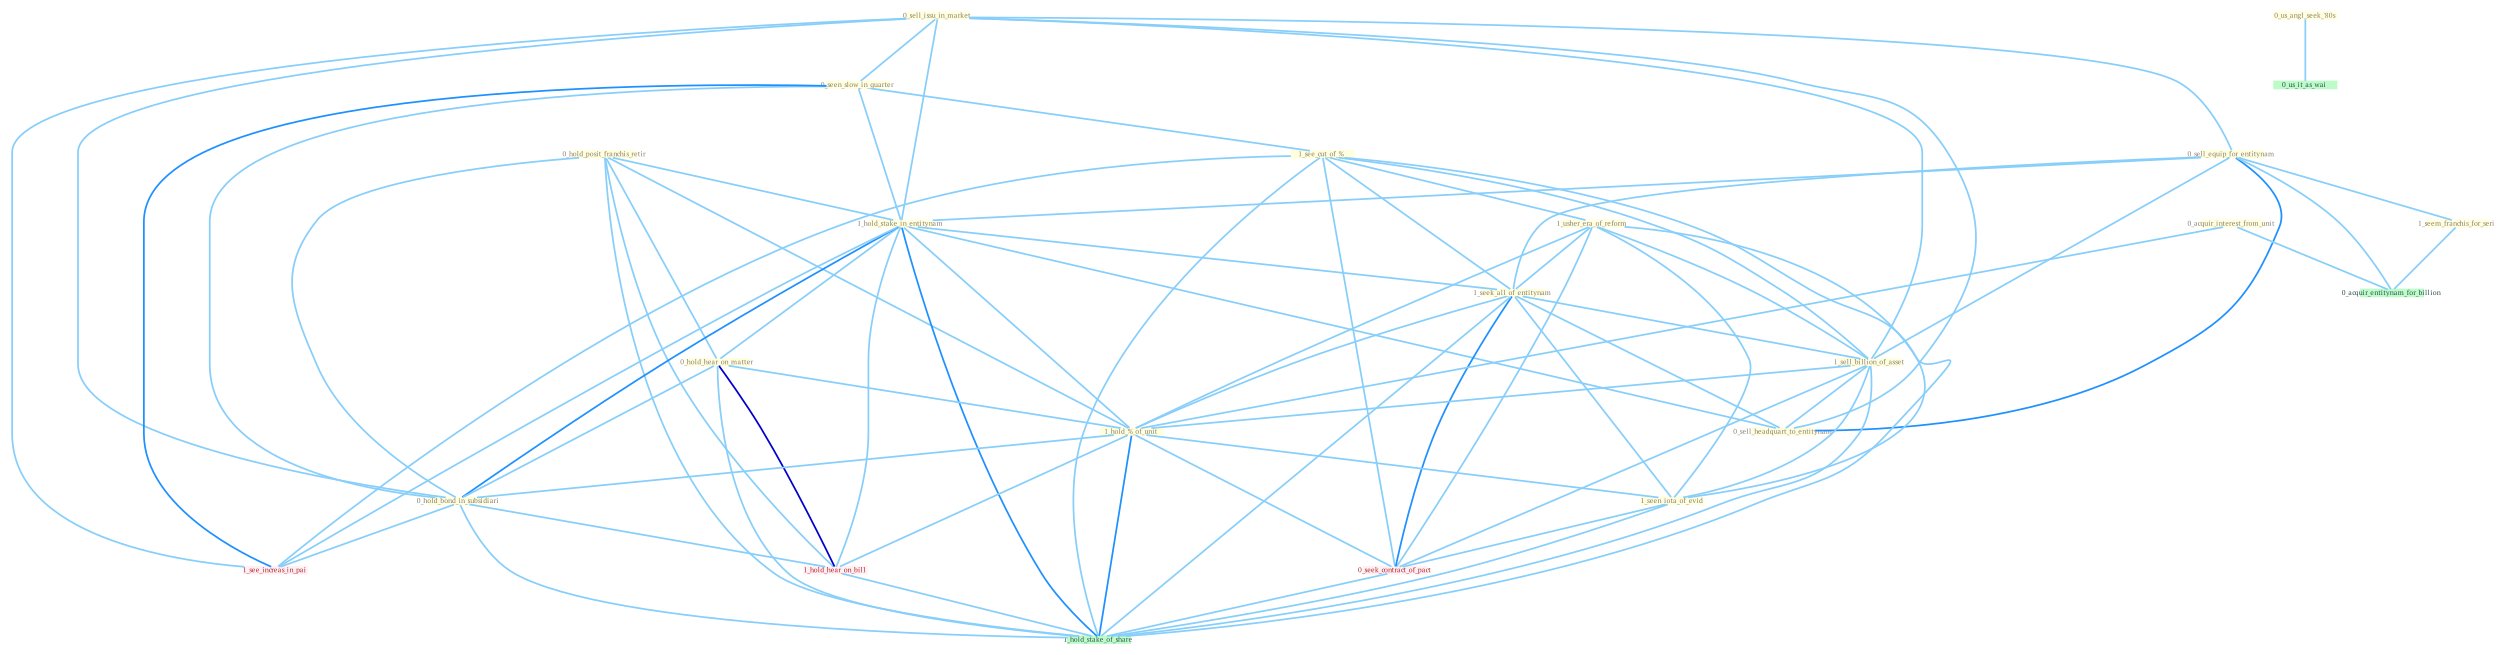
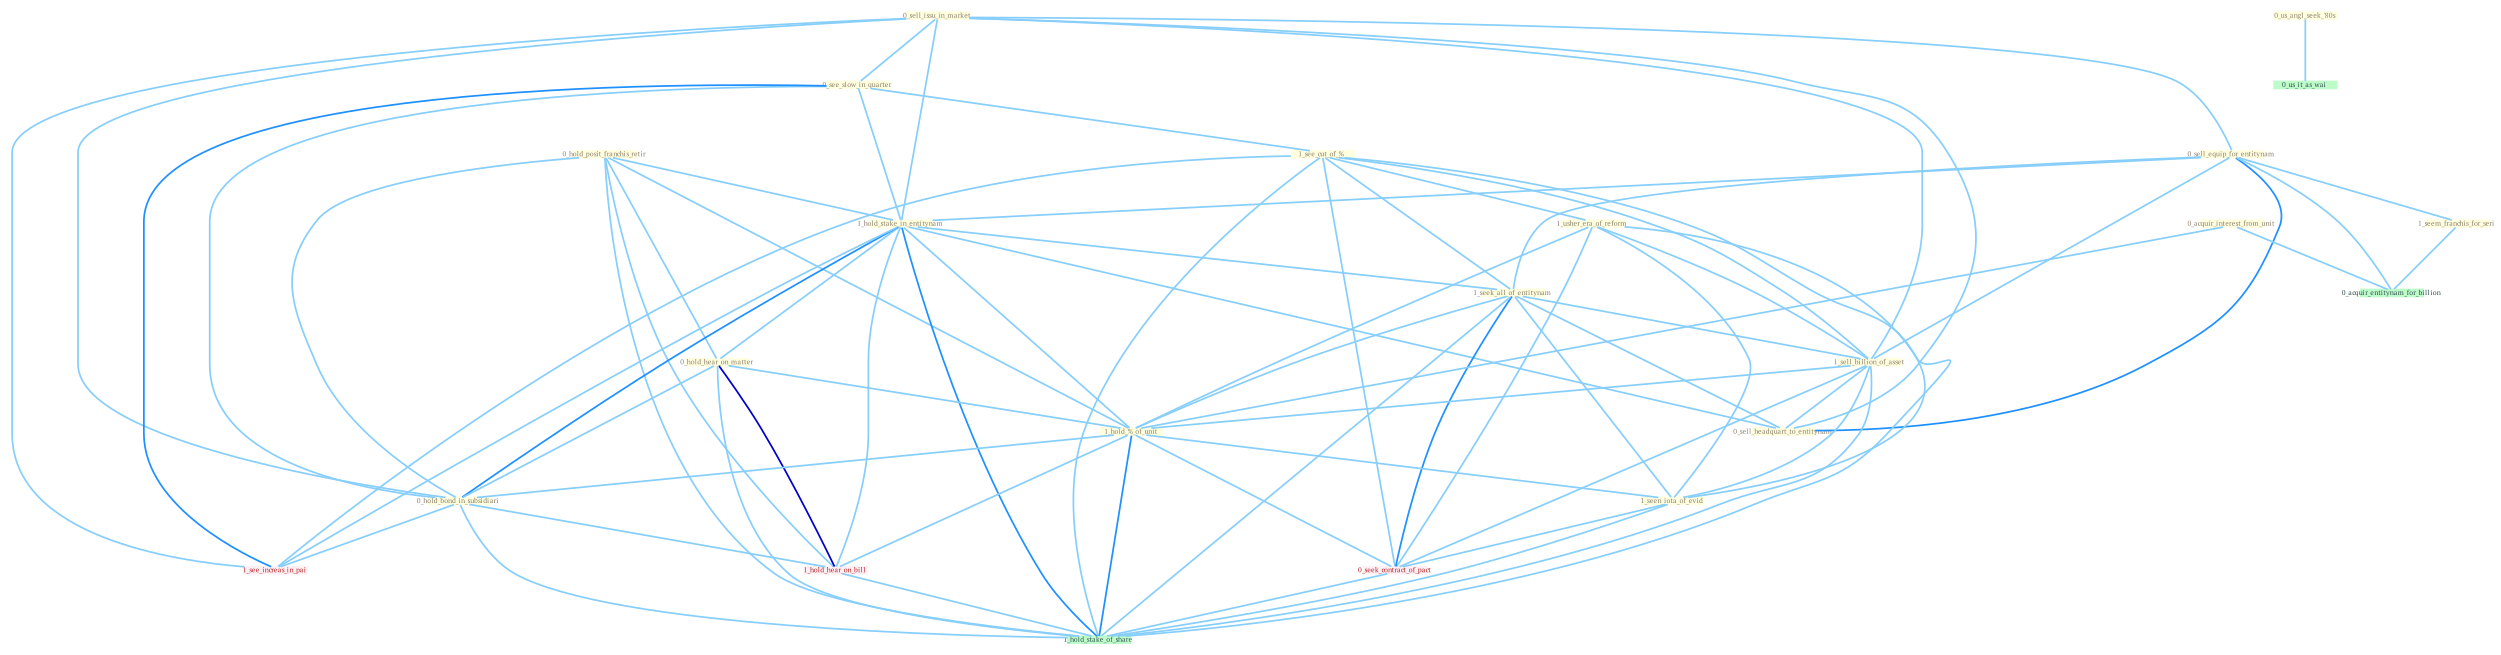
node "0_seen_slow_in_quarter": label "0_seen_slow_in_quarter" -> "0_see_slow_in_quarter"
edge "1_usher_era_of_reform" -- "1_seek_all_of_entitynam": removed
